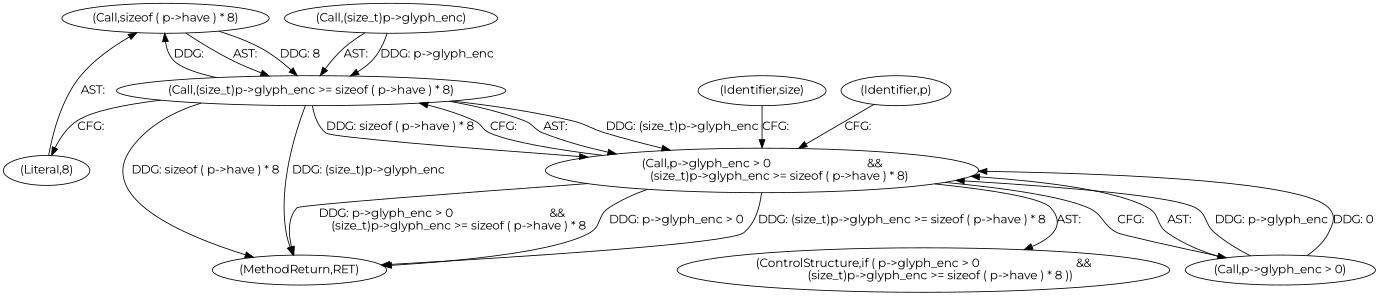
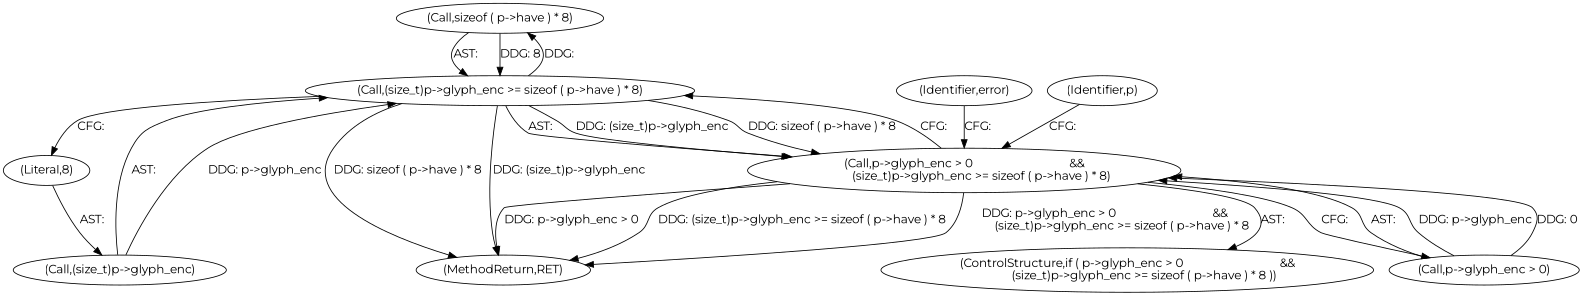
edge "(Literal,8)" -> "(Call,sizeof ( p->have ) * 8)": now "(Literal,8)" -> "(Call,(size_t)p->glyph_enc)"
node "(Identifier,size)": label "(Identifier,size)" -> "(Identifier,error)"
